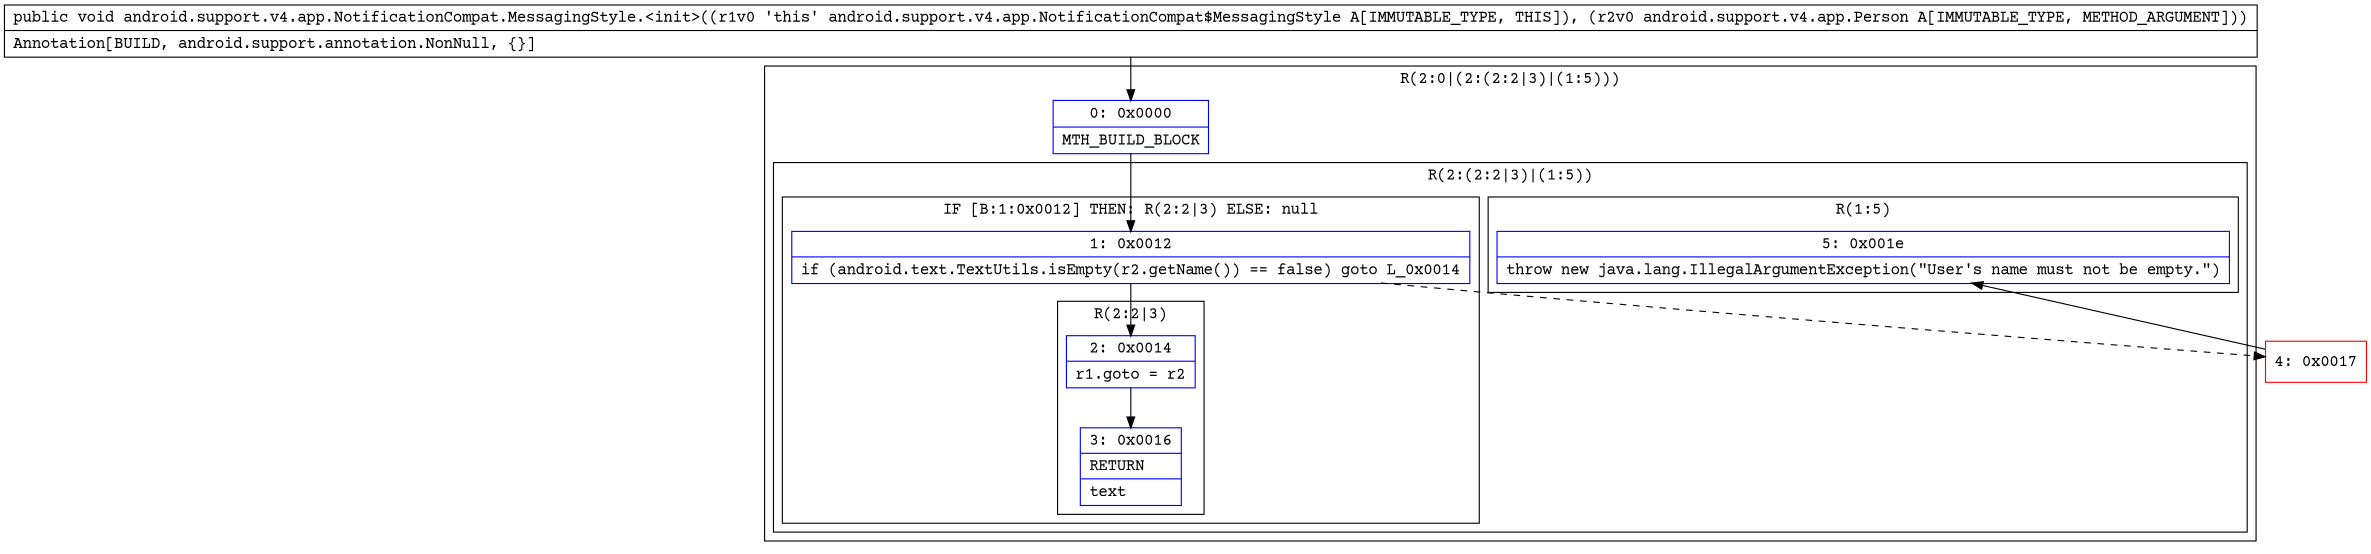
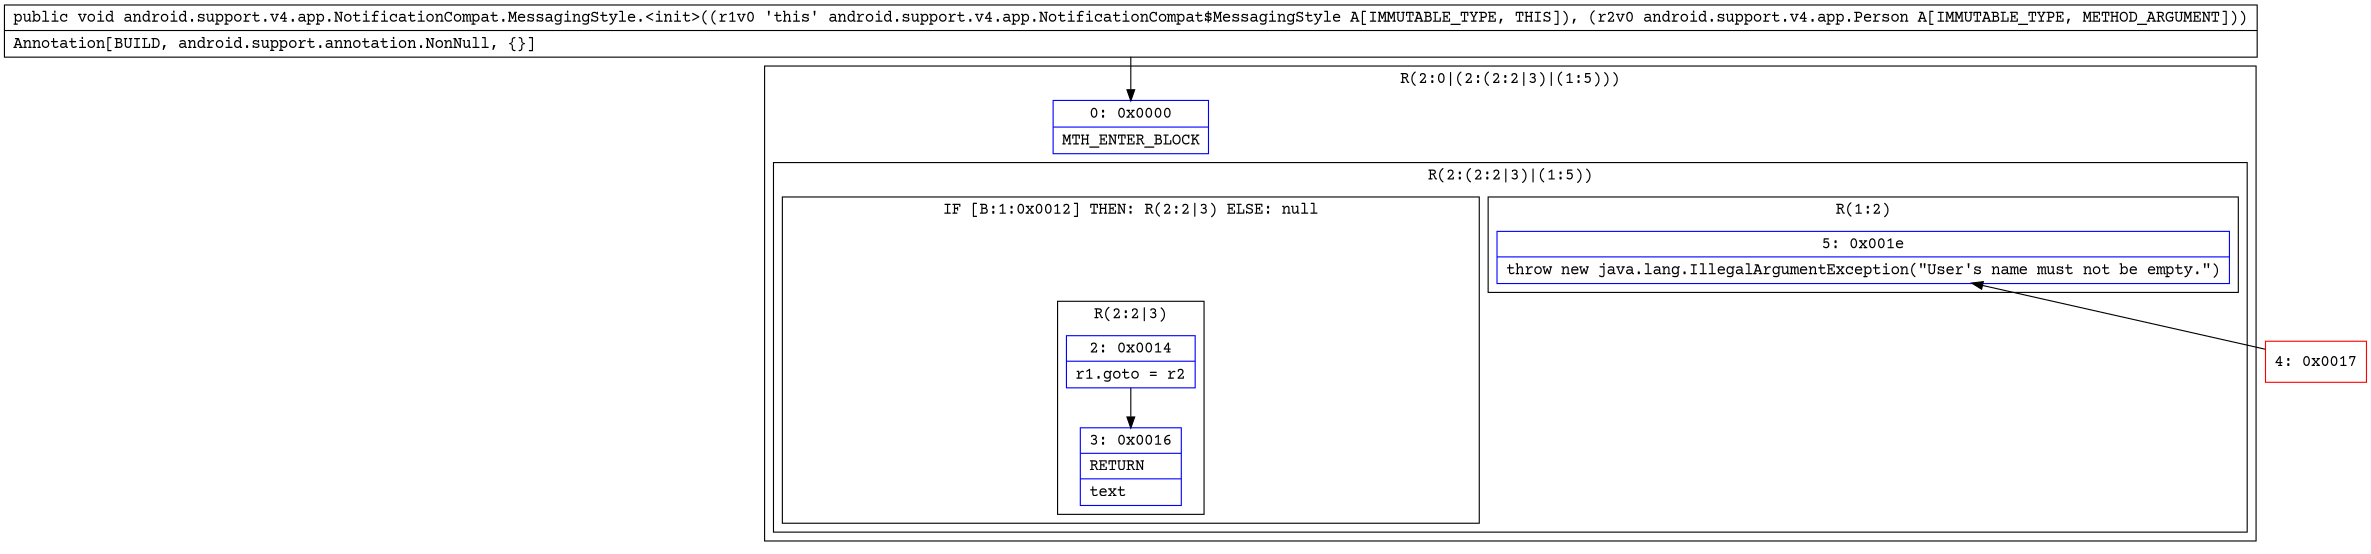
node "0: 0x0000": text "MTH_BUILD_BLOCK" -> "MTH_ENTER_BLOCK"
cluster "R(1:5)": label "R(1:5)" -> "R(1:2)"
node "1: 0x0012": removed
